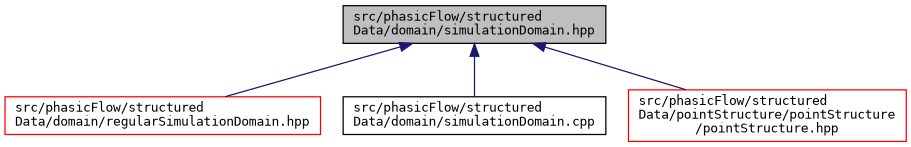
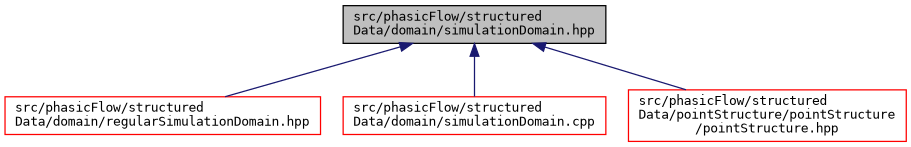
node "src/phasicFlow/structured Data/domain/simulationDomain.cpp": color black -> red
